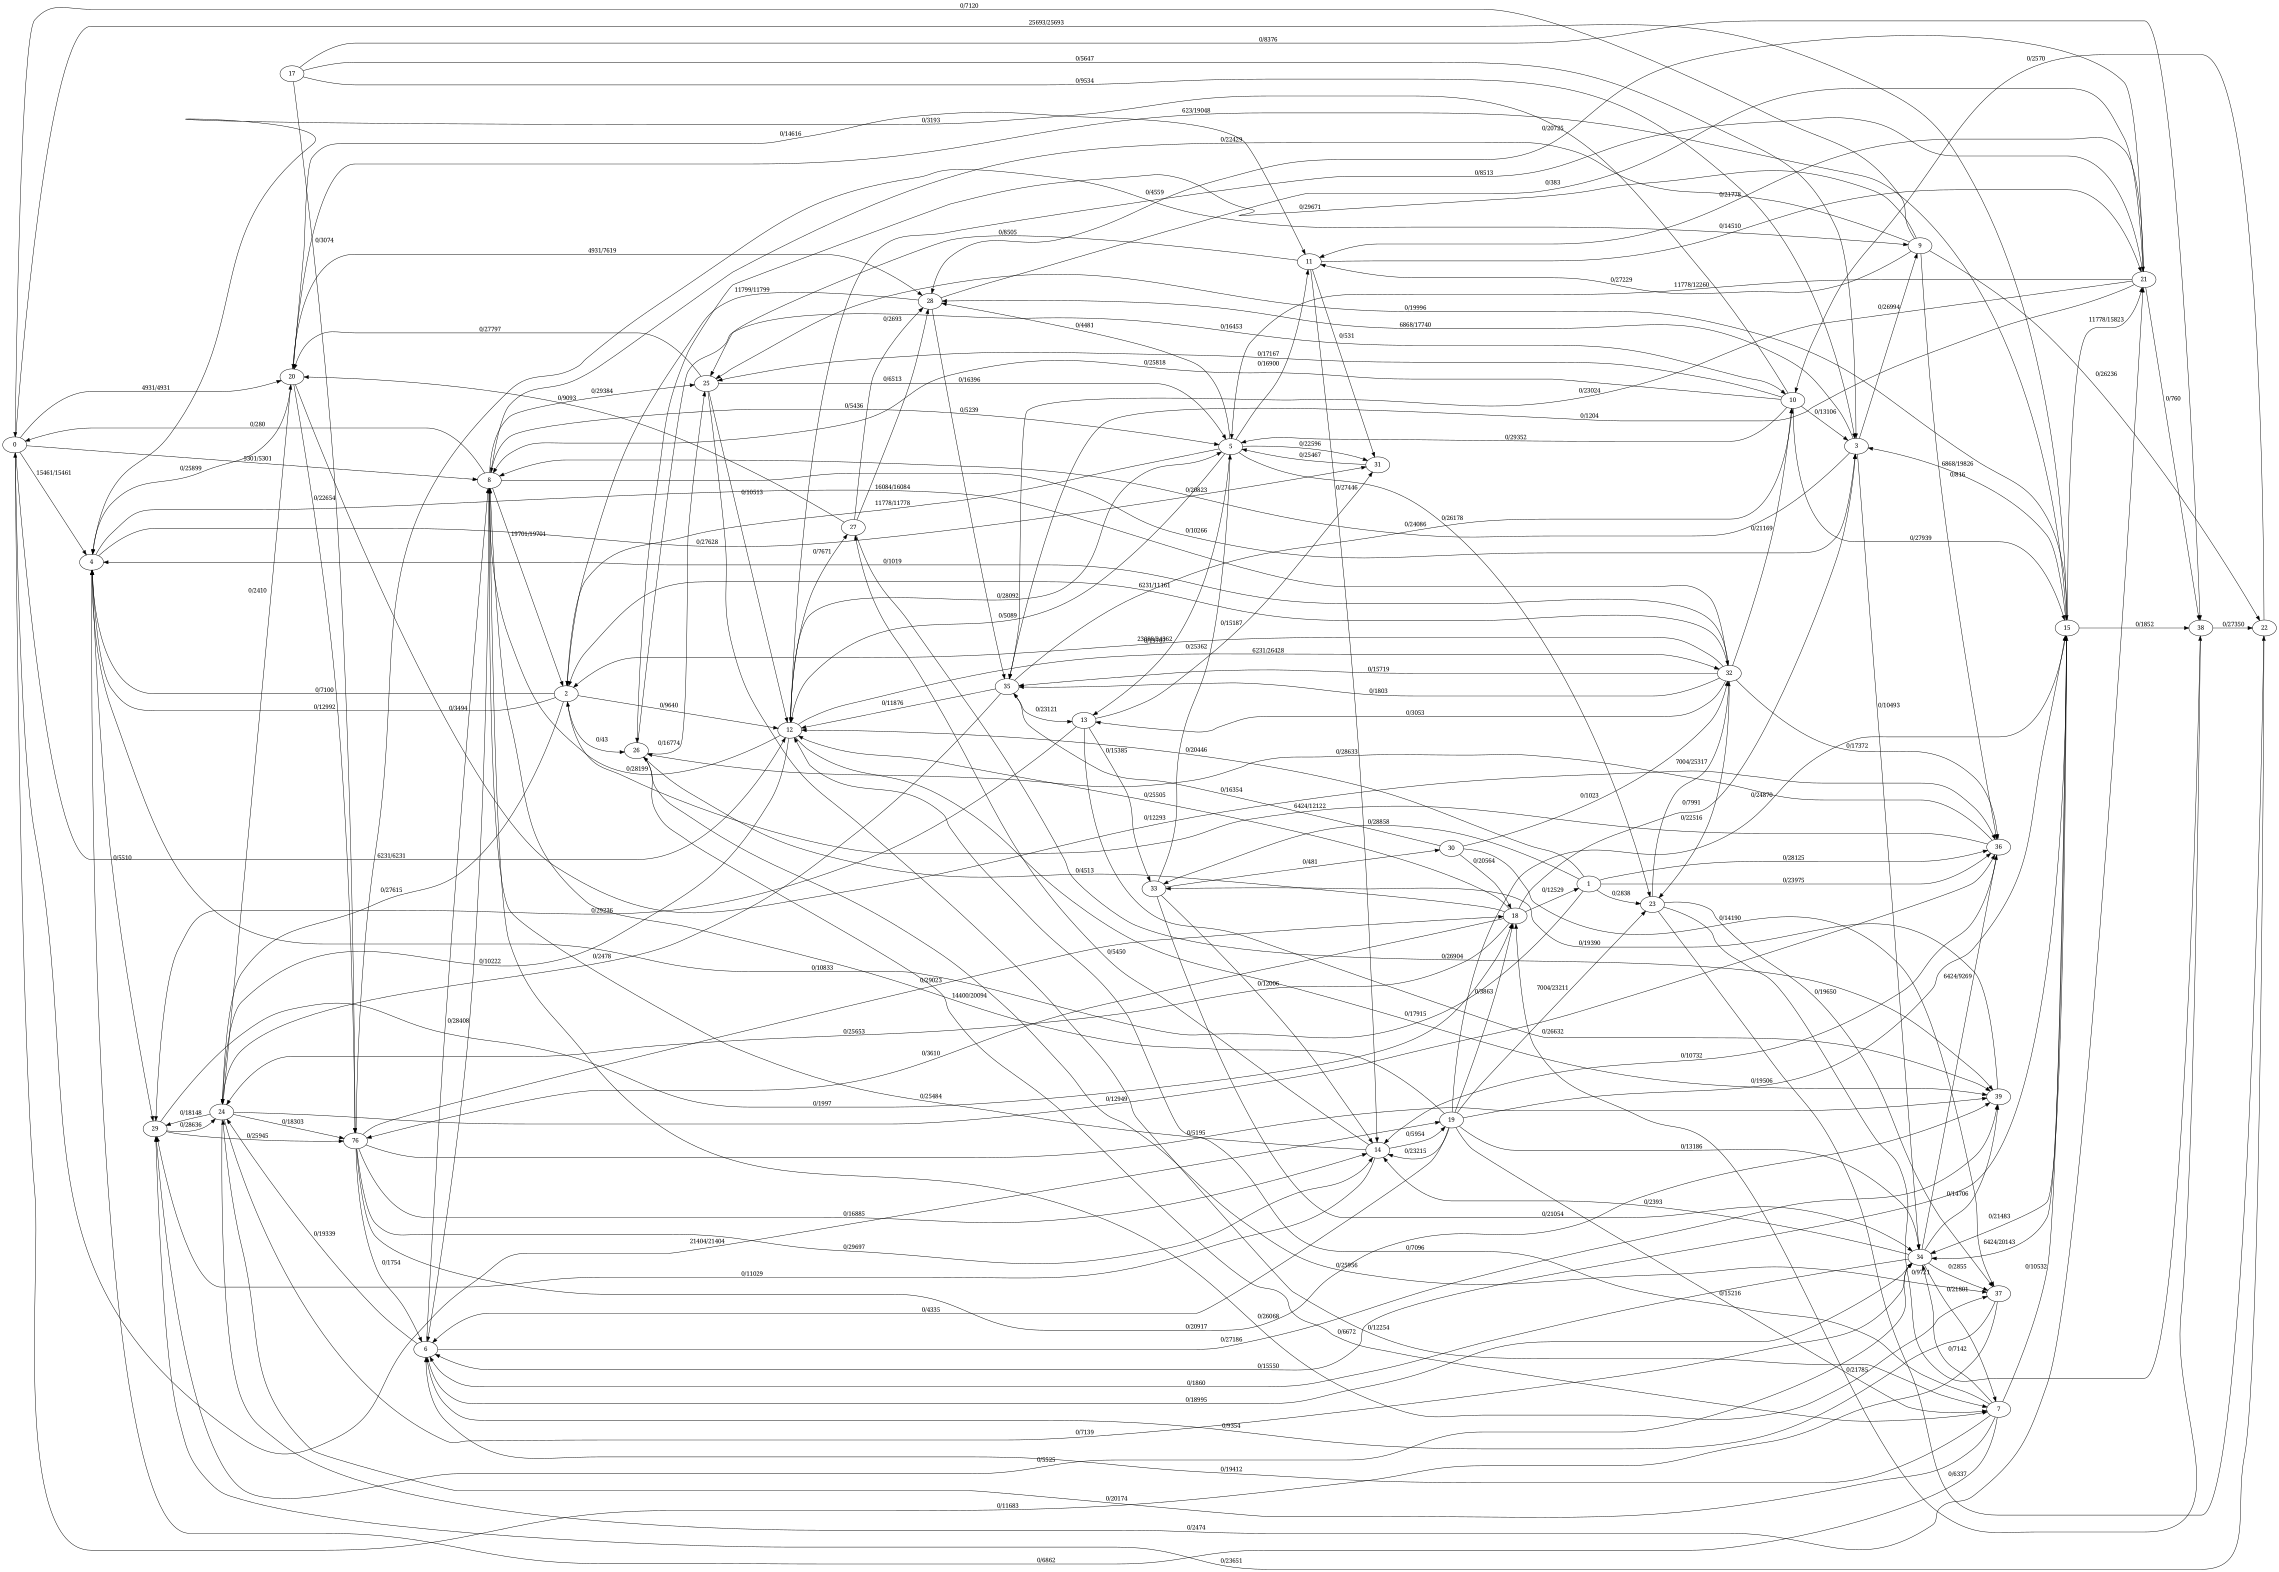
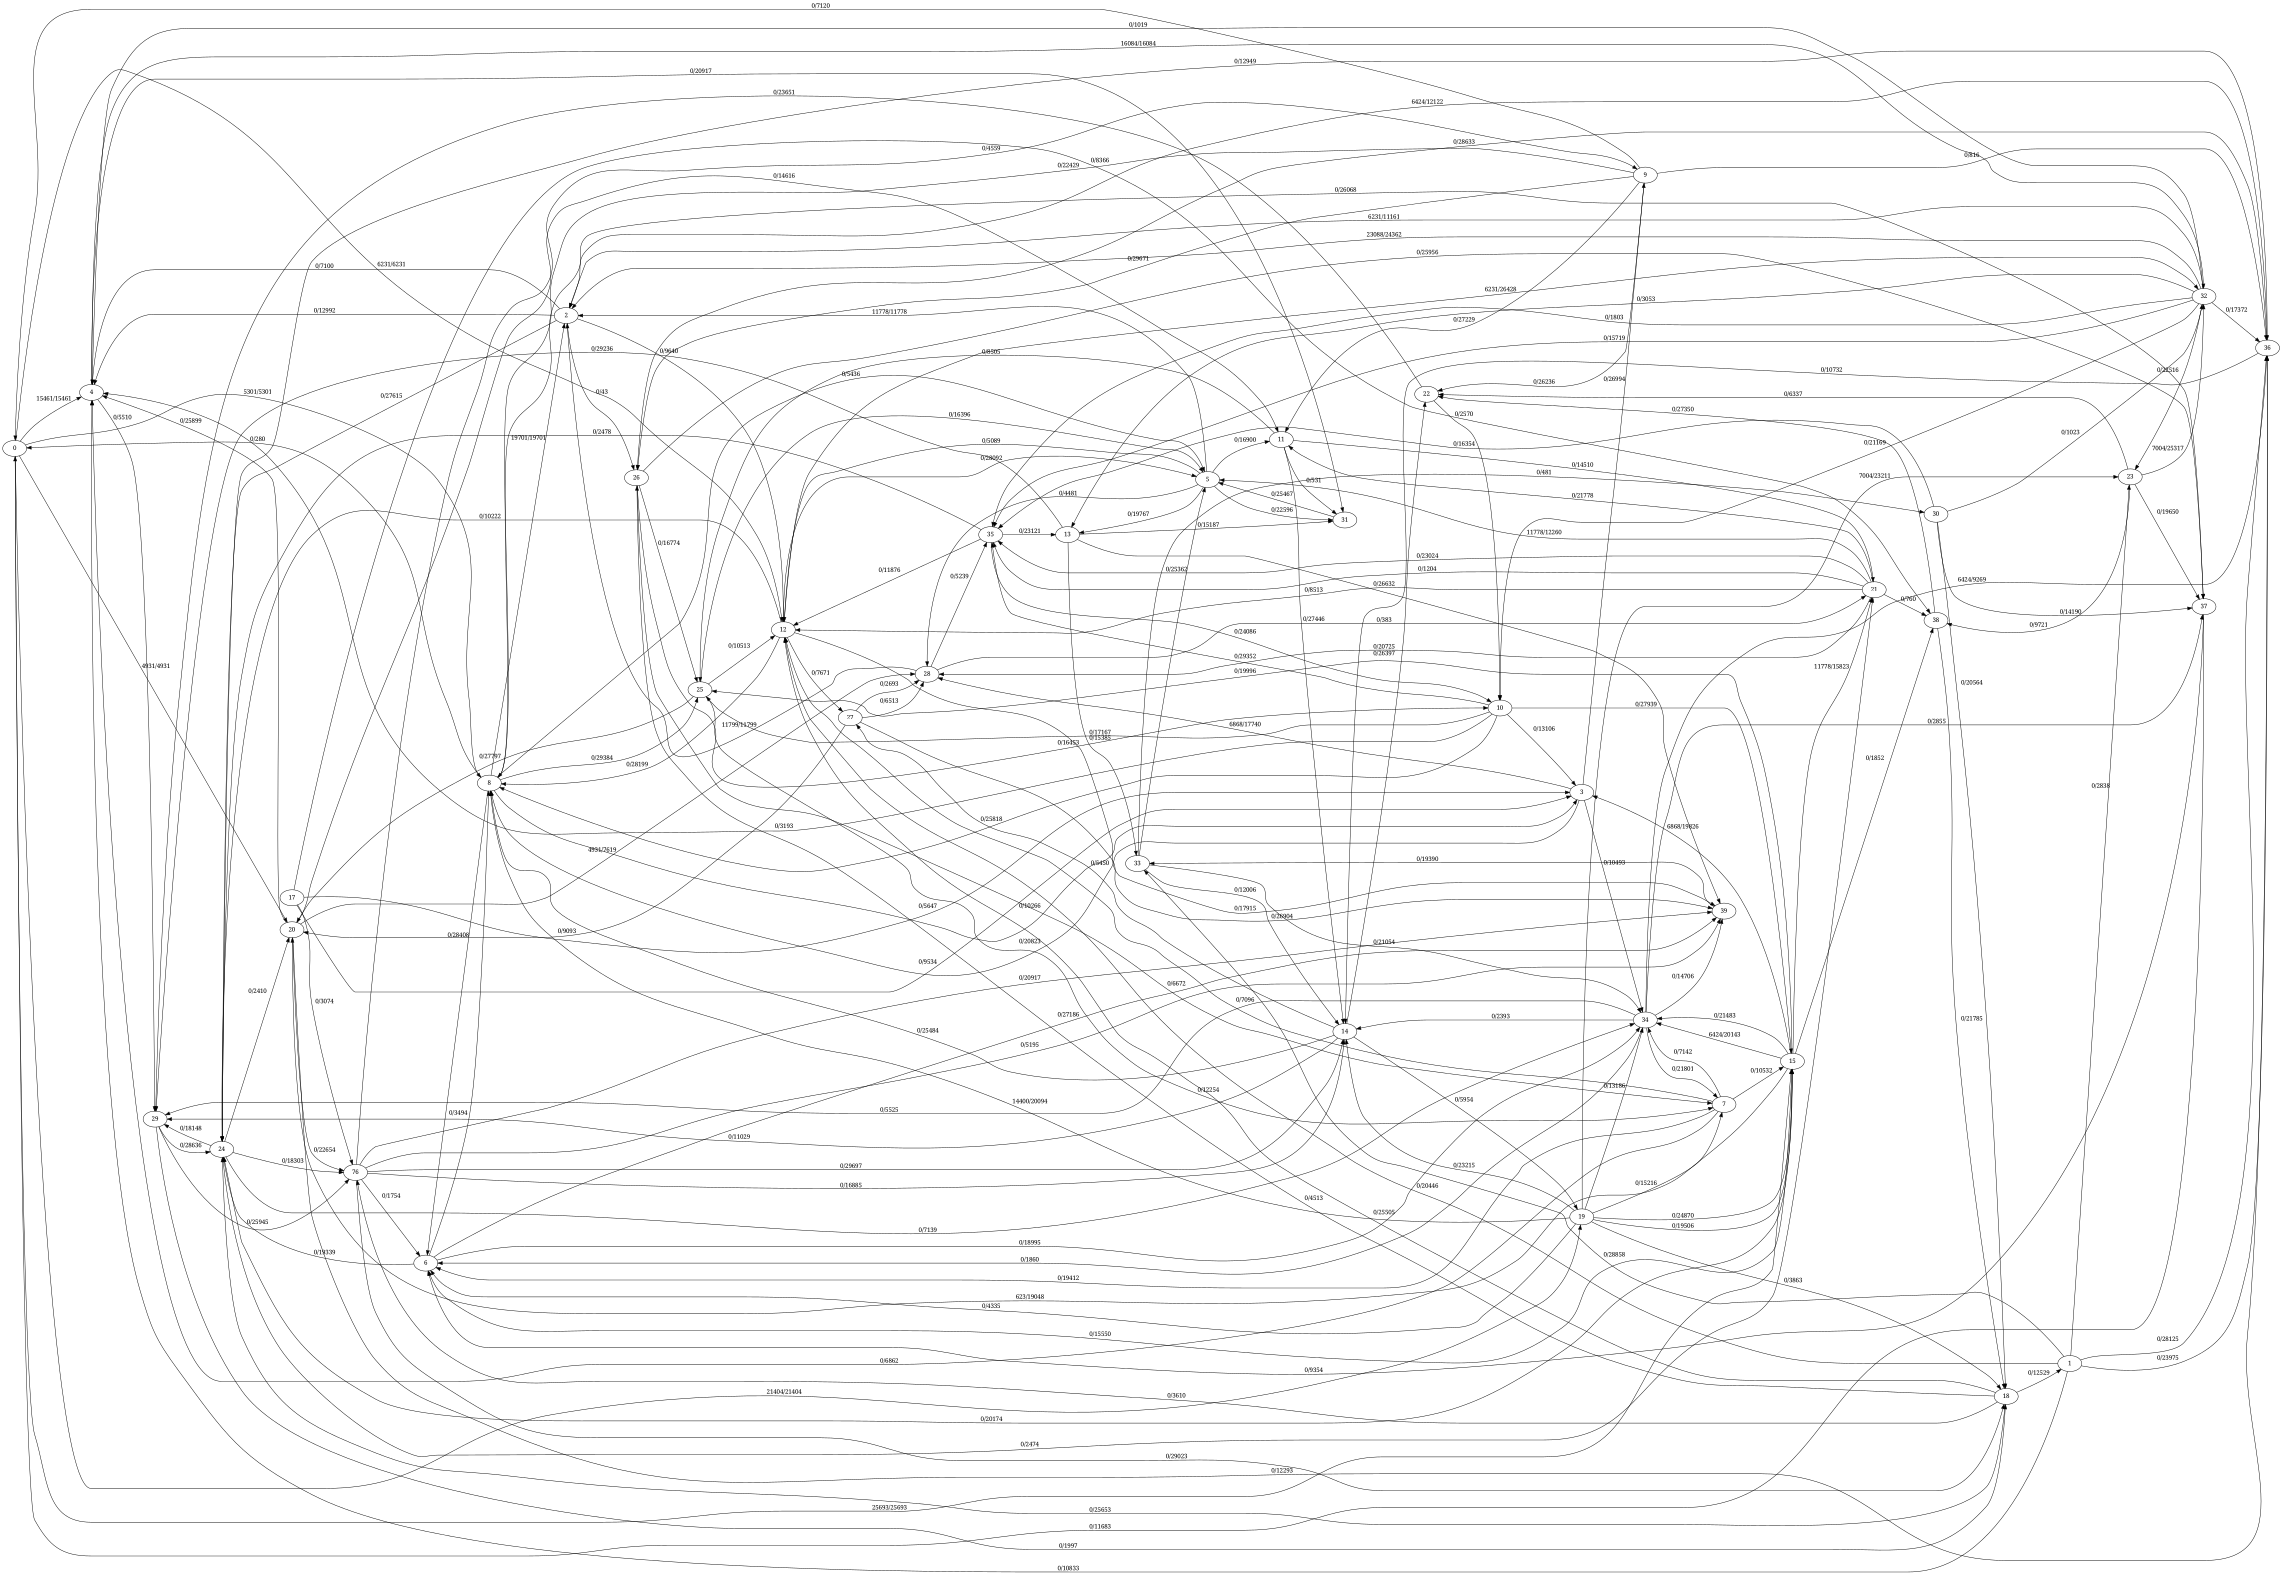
edge "17" -> "38": label " 0/8376" -> " 0/8366"
edge "10" -> "5": now "10" -> "35"
edge "4" -> "31": label " 0/27628" -> " 0/20917"
edge "5" -> "23": removed, label "0/26178"
edge "14" -> "22": added, label "0/26397"
edge "18" -> "3": removed, label "0/7991"
edge "7" -> "24": now "15" -> "24"
